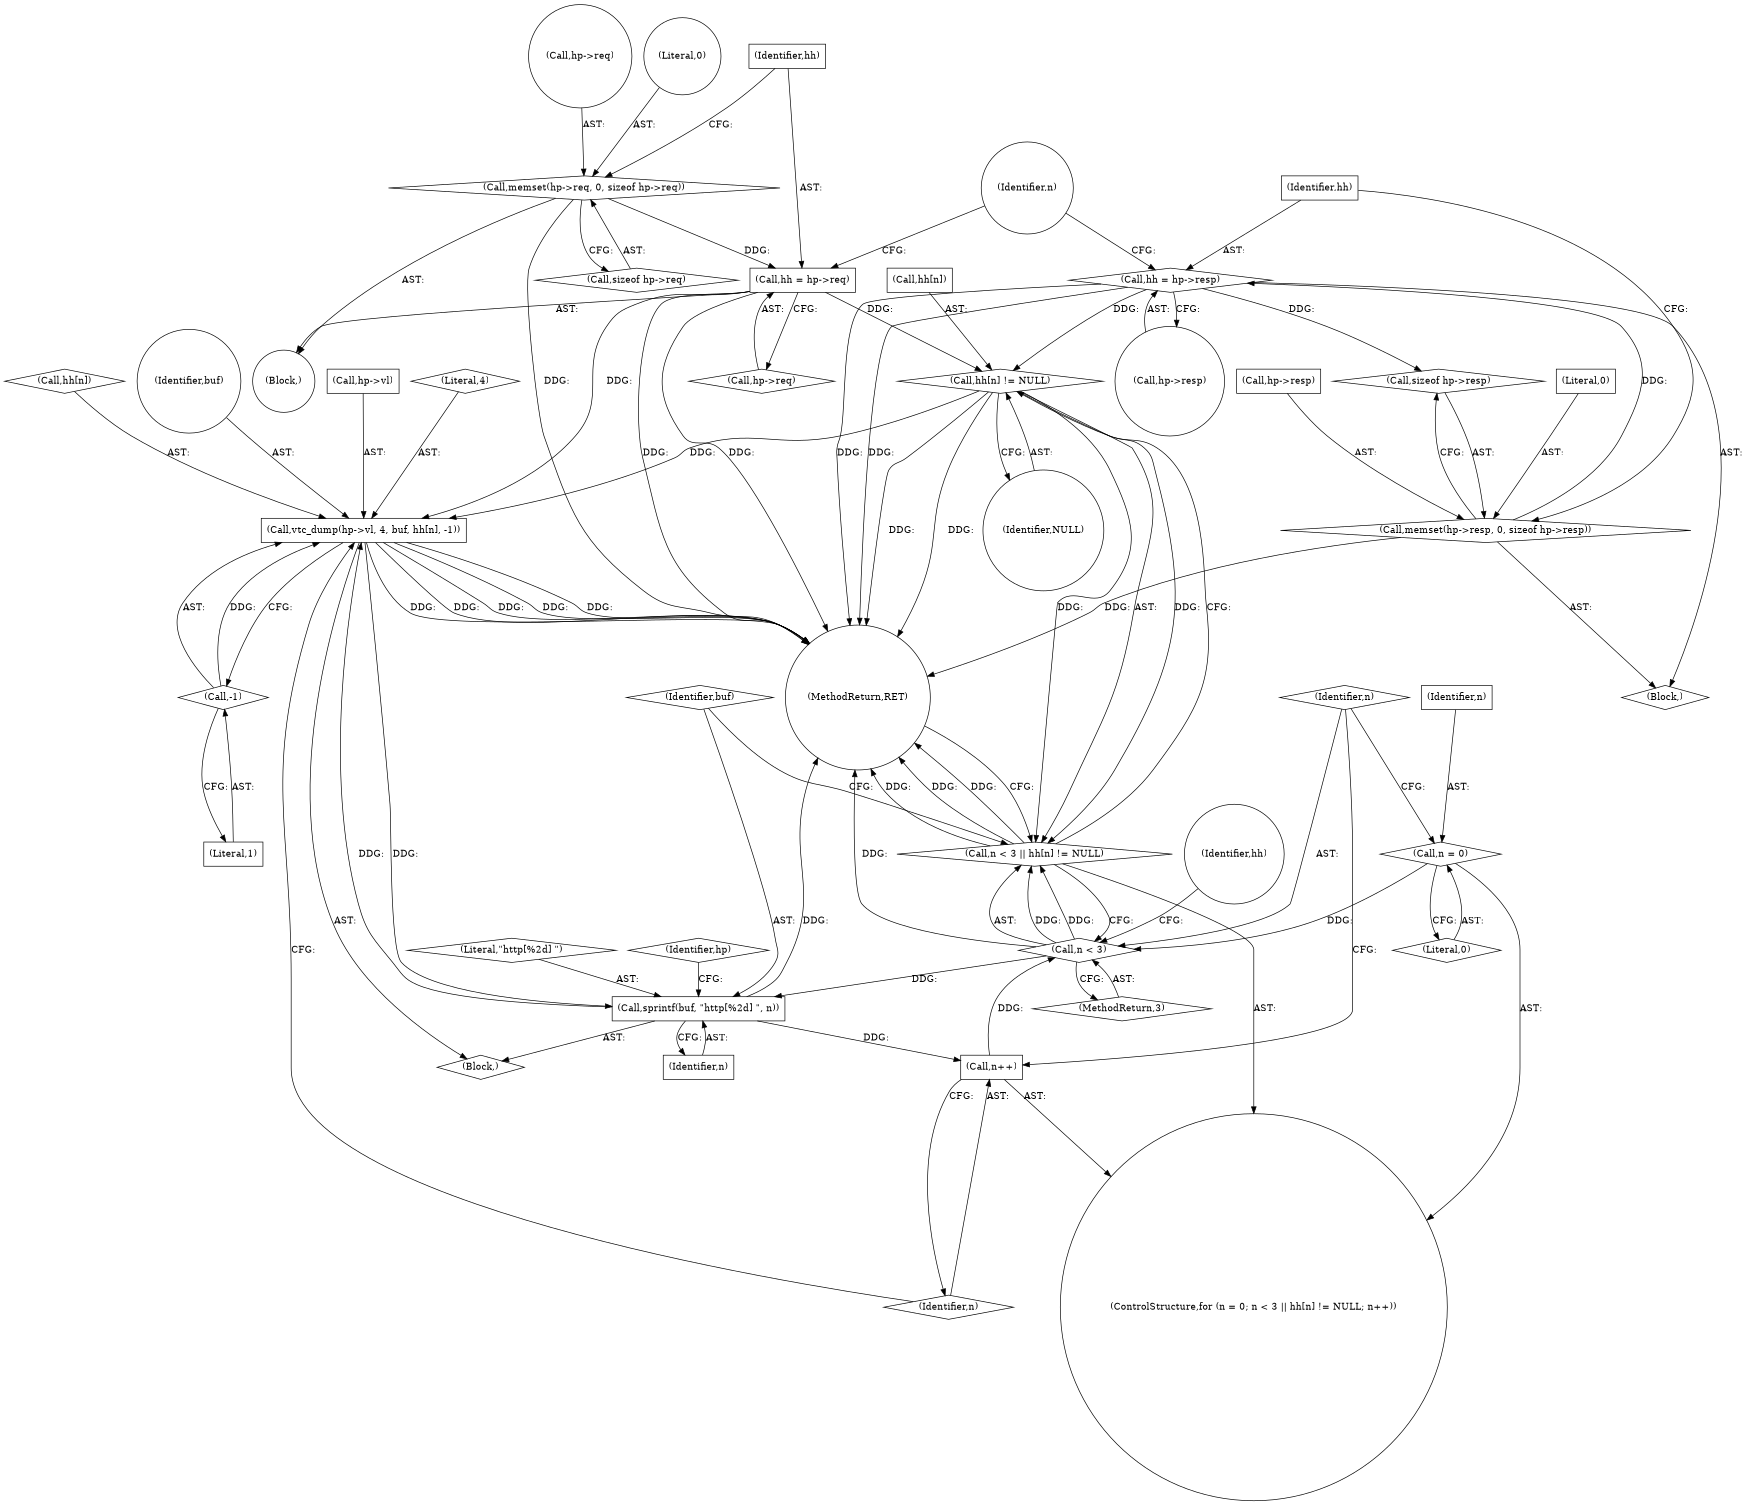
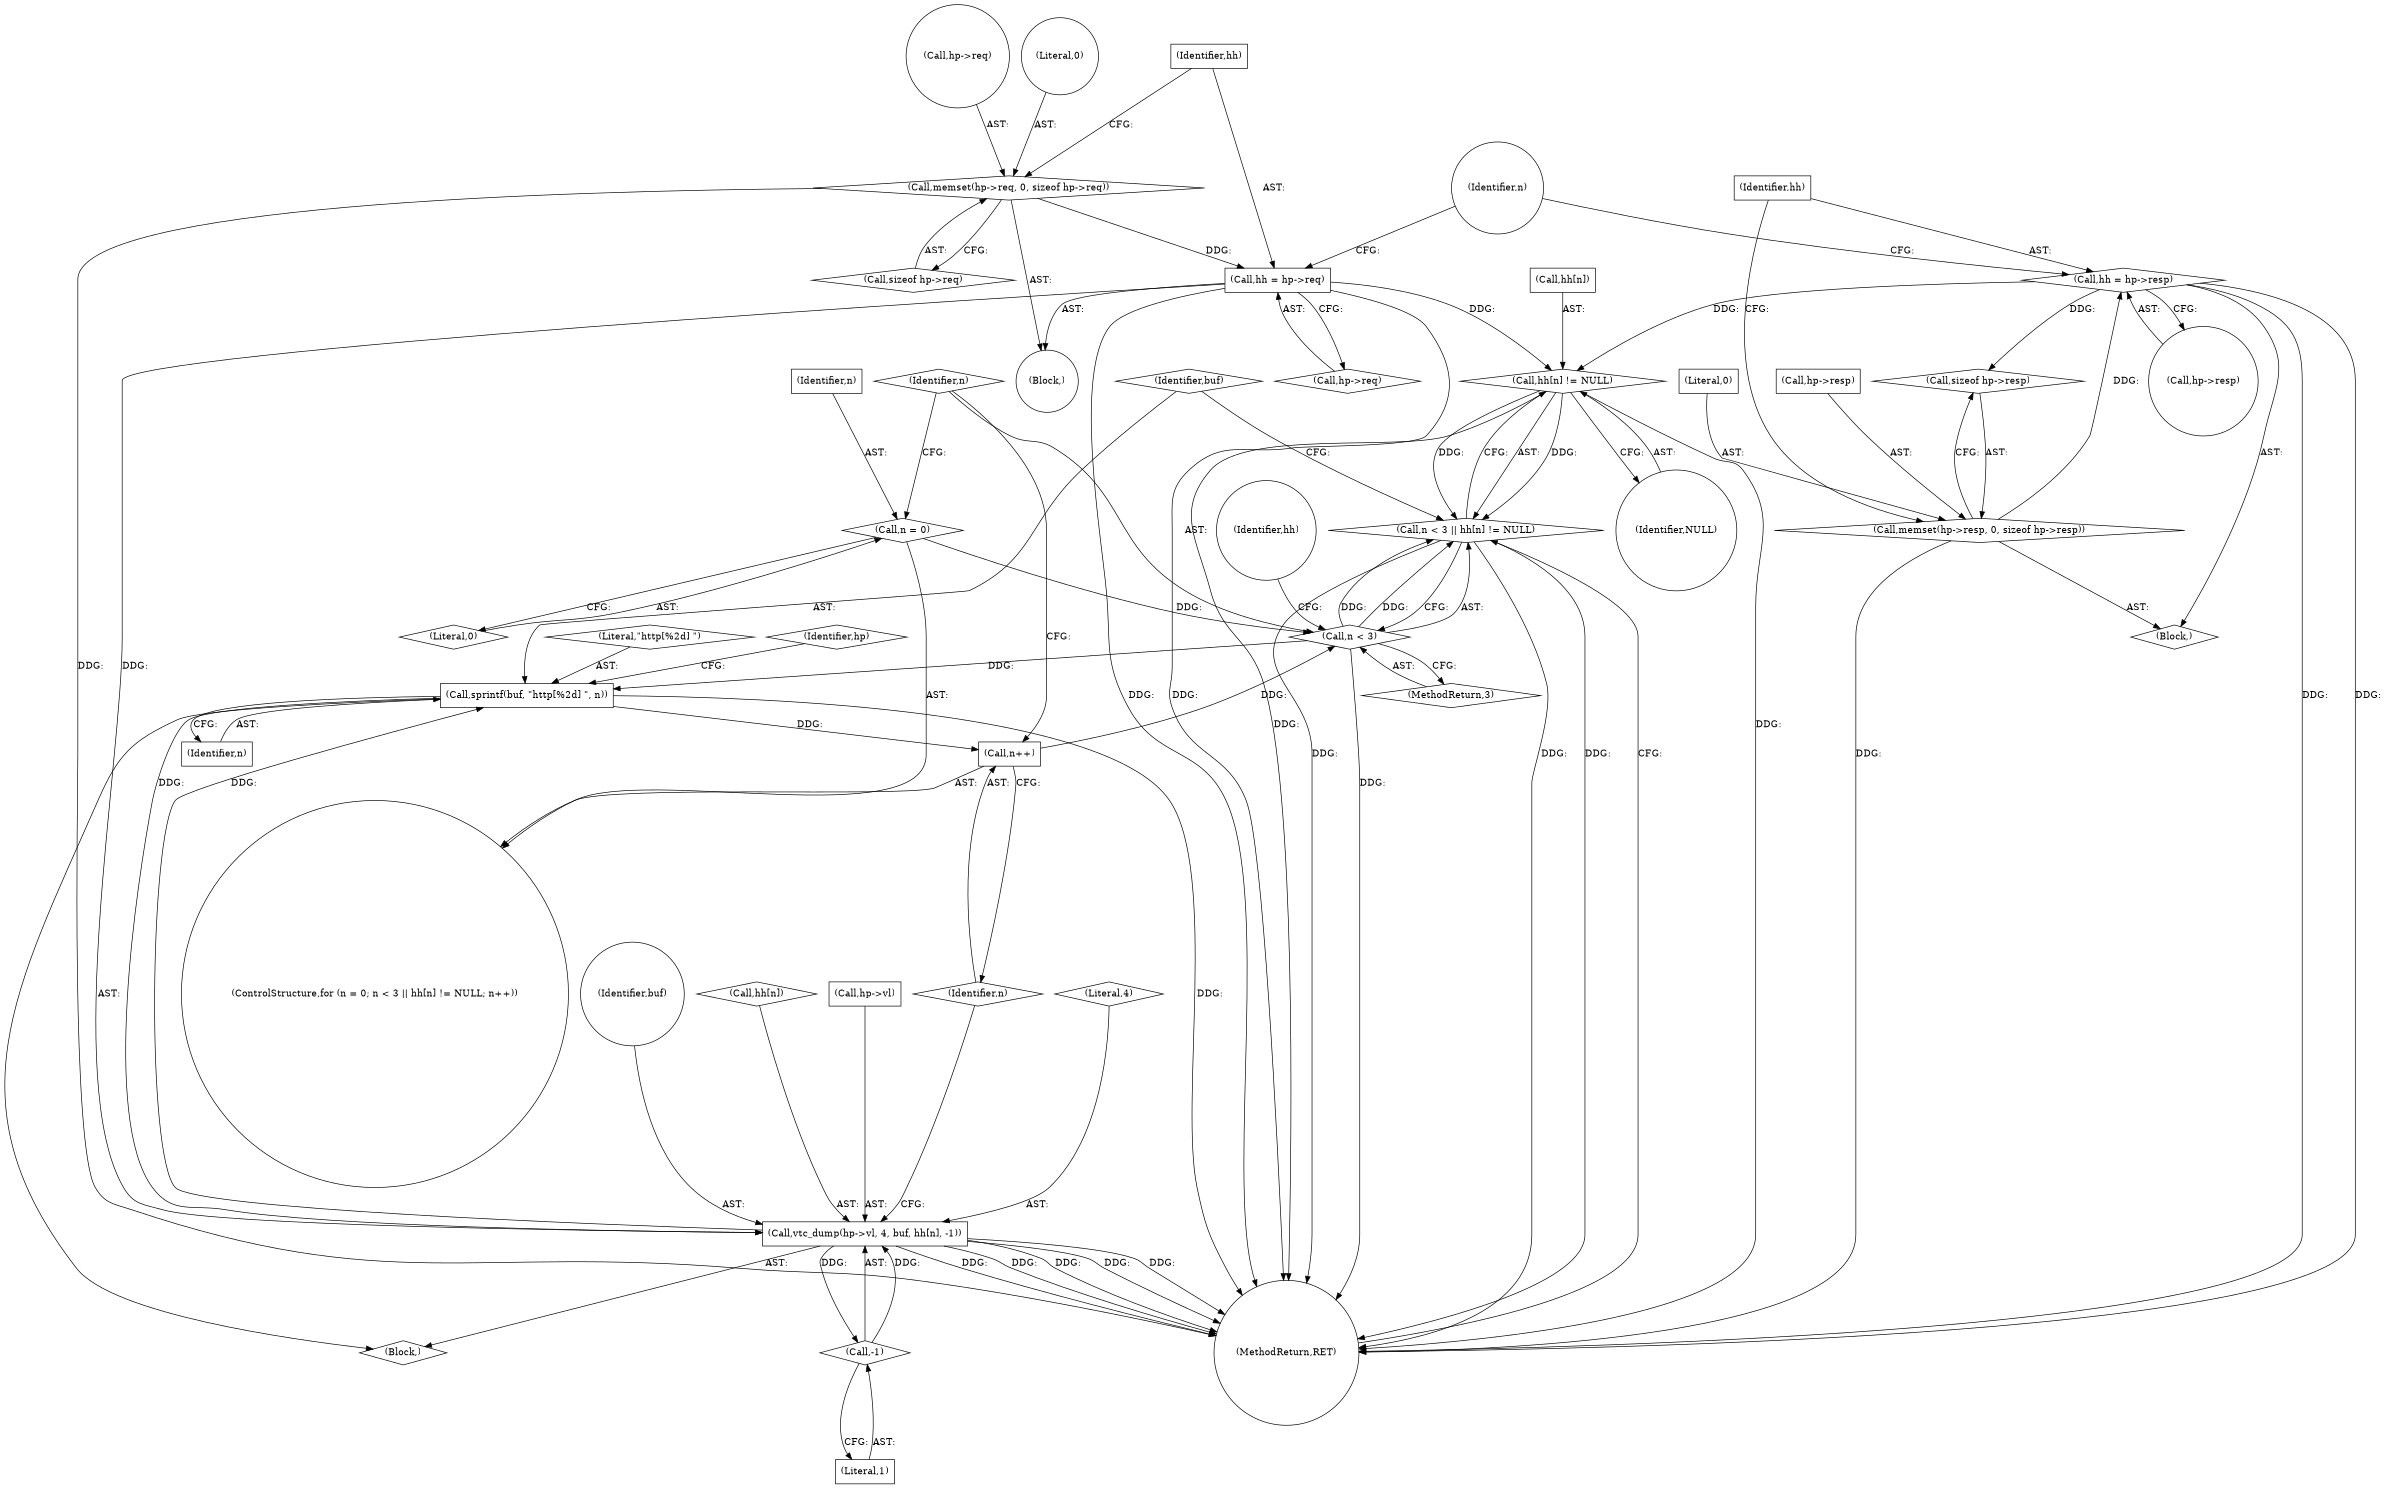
edge "(Call,hh[n] != NULL)" -> "(Call,vtc_dump(hp->vl, 4, buf, hh[n], -1))": removed, label "DDG:"
edge "(Call,vtc_dump(hp->vl, 4, buf, hh[n], -1))" -> "(Call,-1)": label "CFG: " -> "DDG: "
edge "(Call,n < 3 || hh[n] != NULL)" -> "(ControlStructure,for (n = 0; n < 3 || hh[n] != NULL; n++))": removed, label "AST:"
